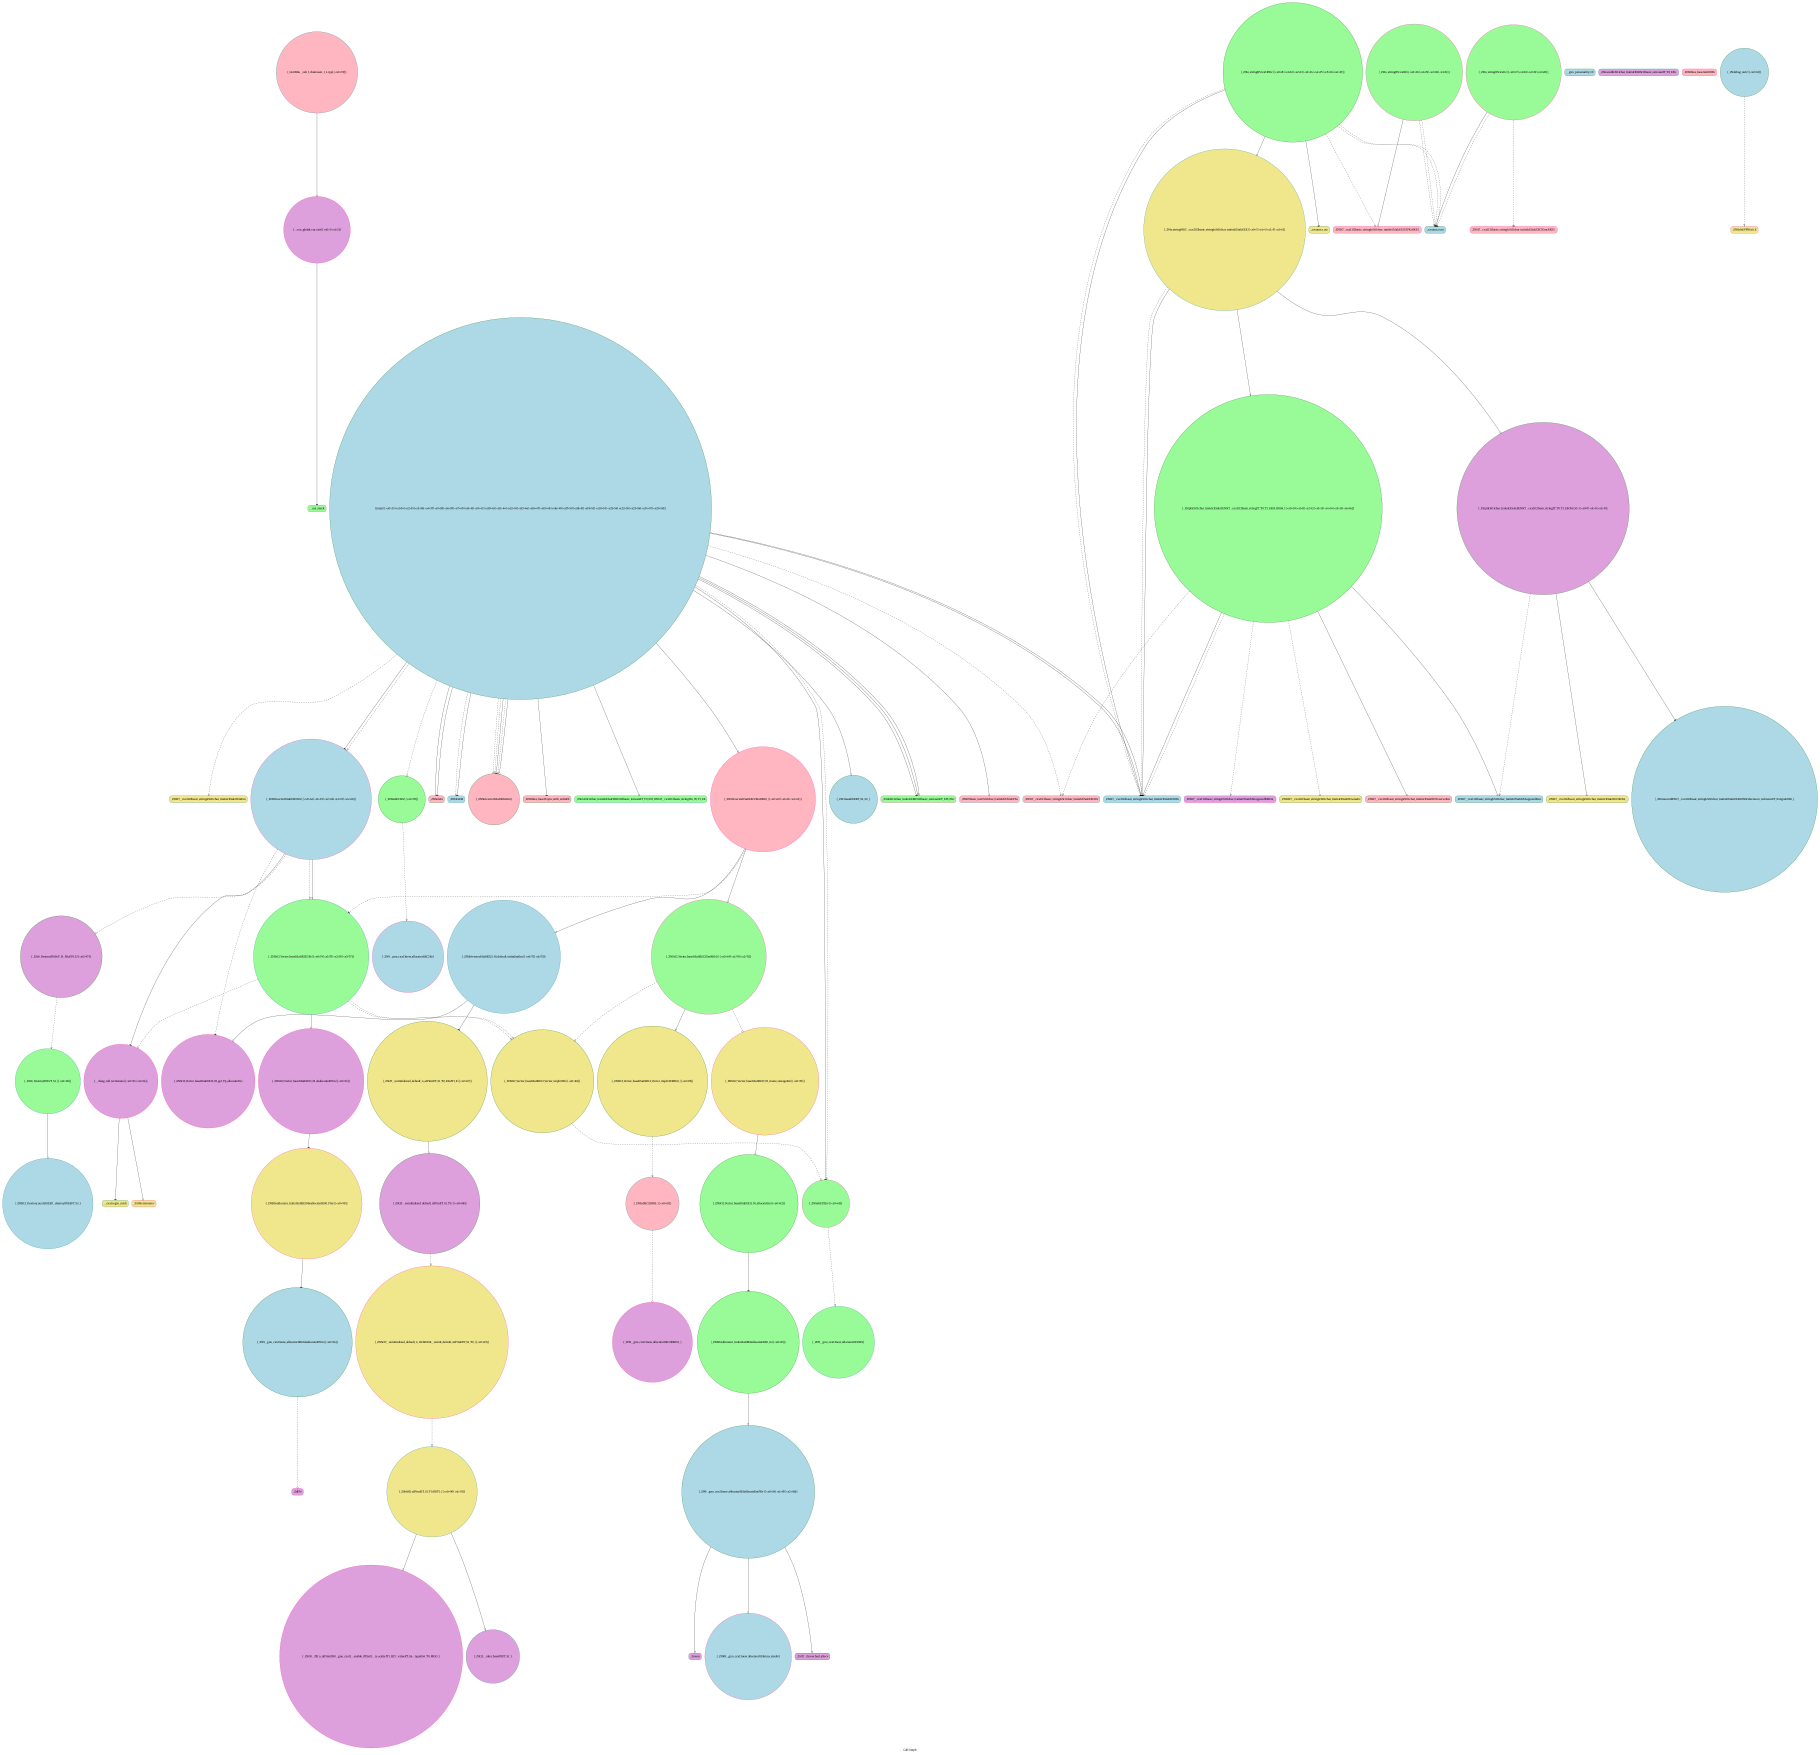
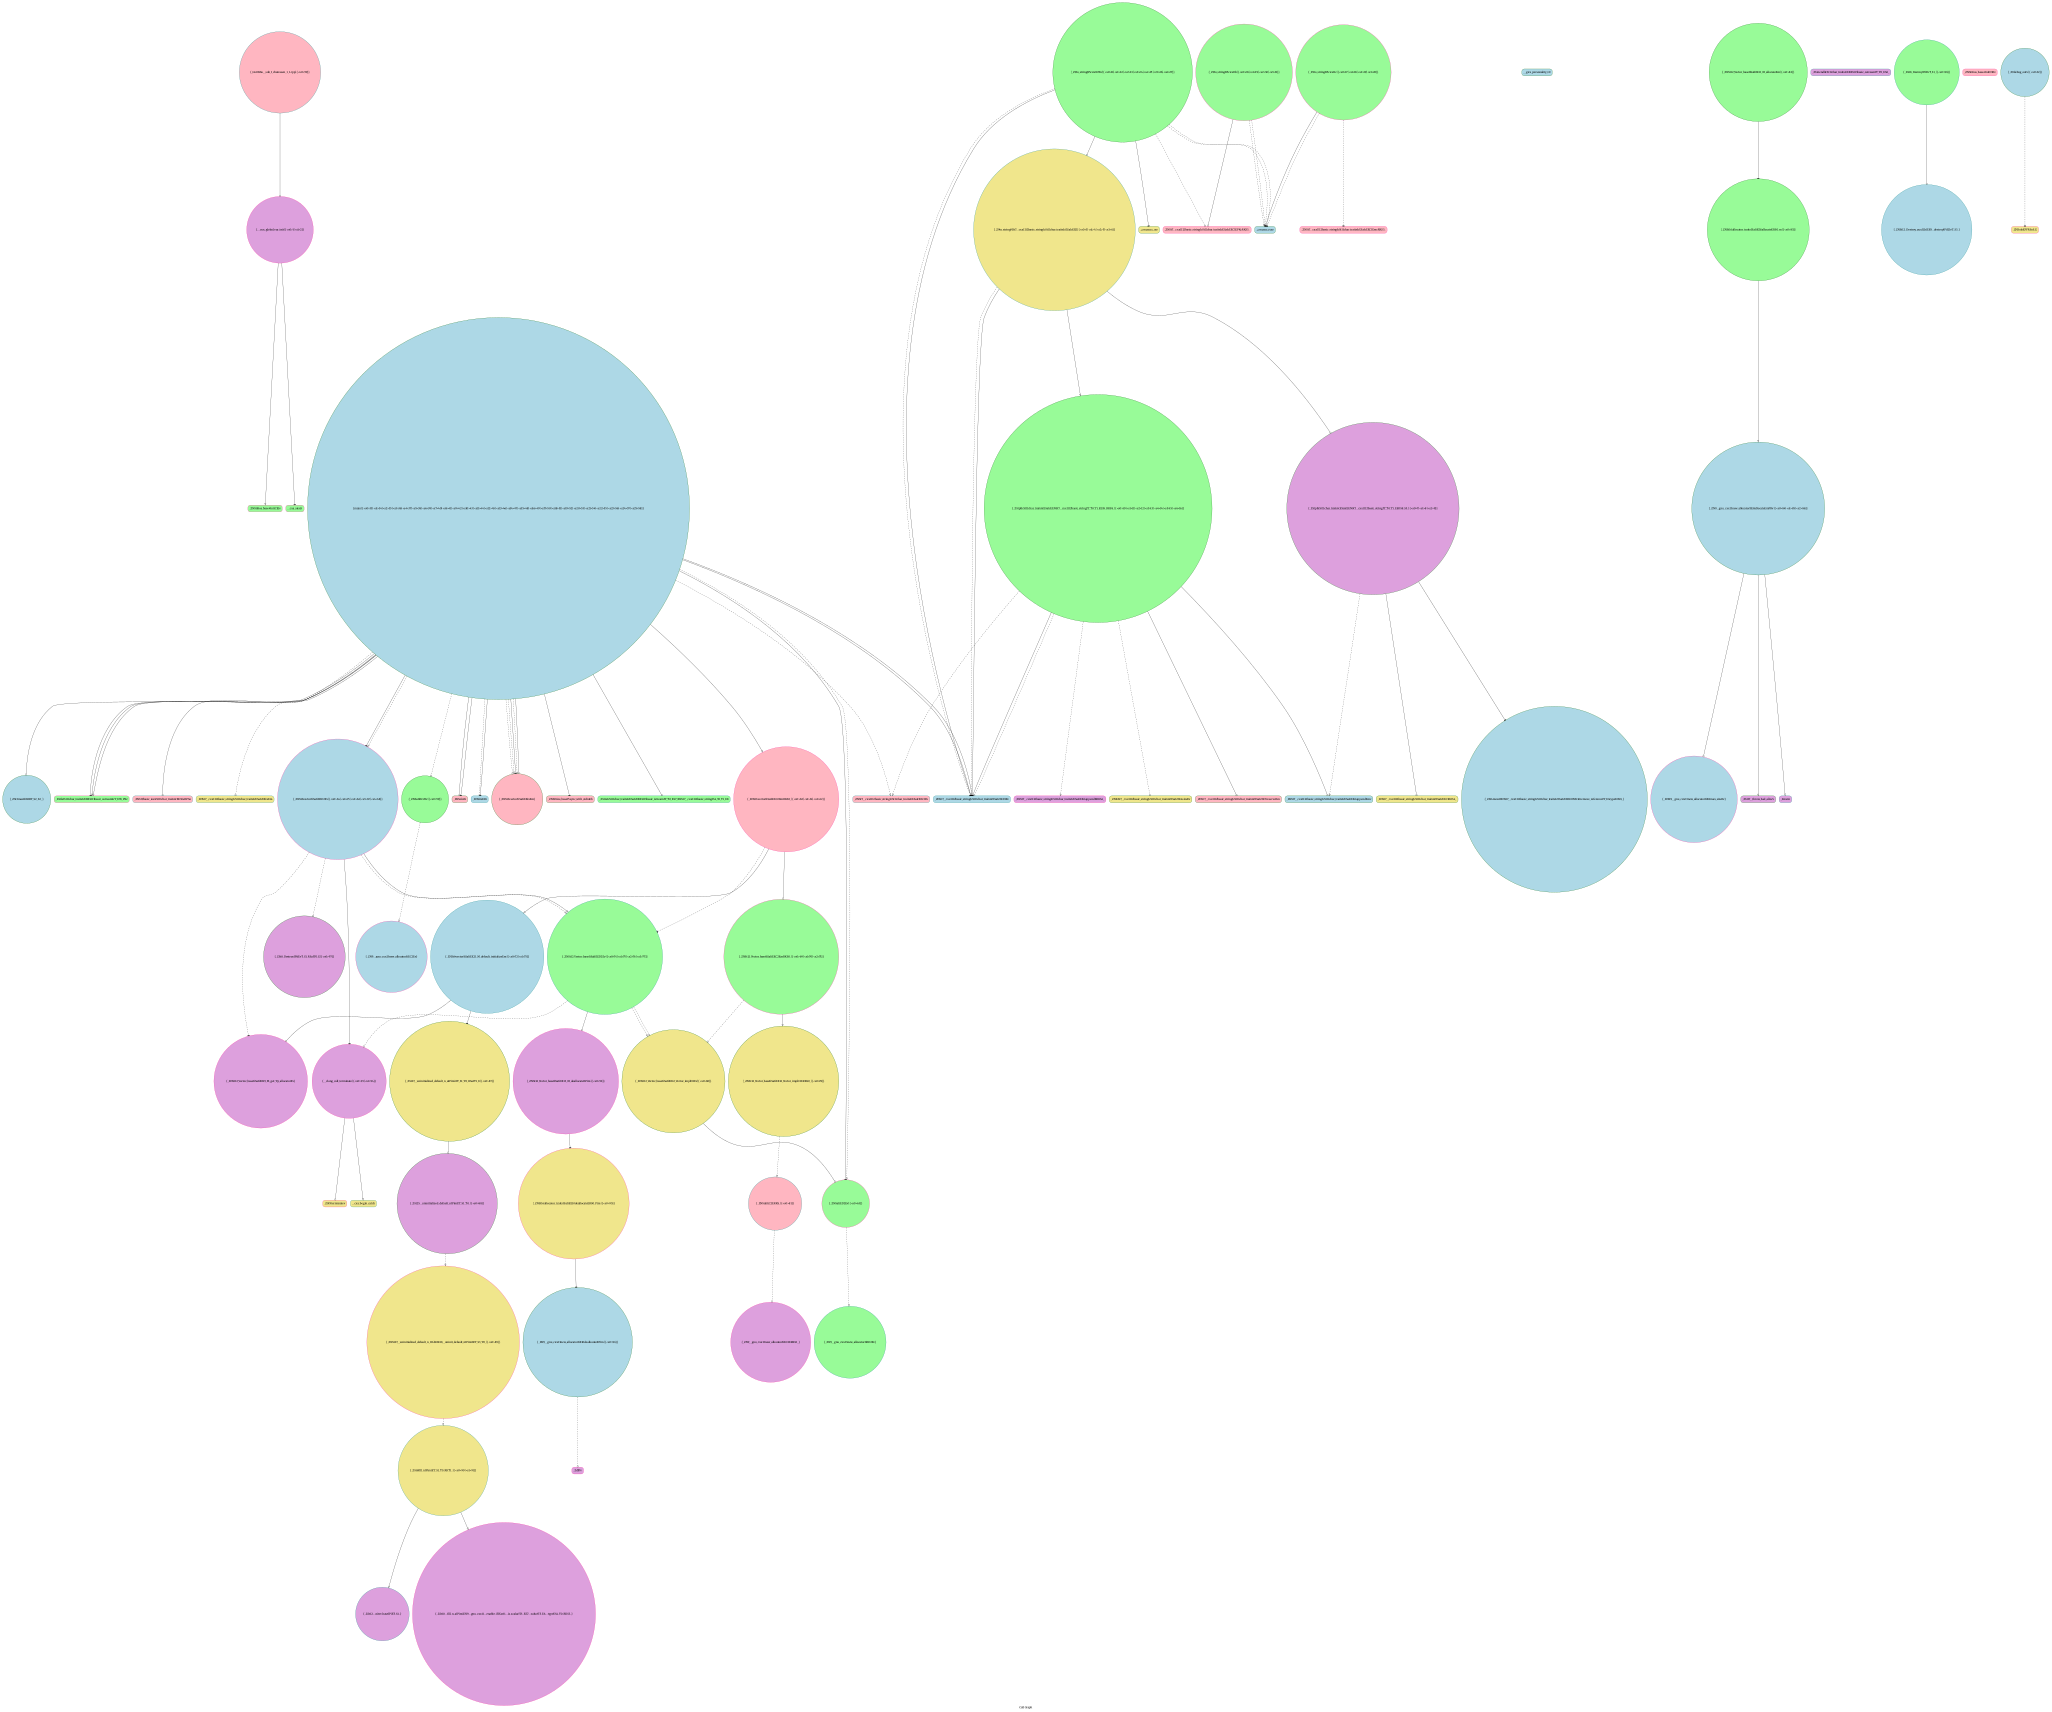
edge "{_Z9debug_outv|{<s0>32}}" -> "_ZNSolsEPFRSoS_E": arrowhead onormal -> tee
node "_ZNSt8ios_base4InitC1Ev": added
edge "{_ZSt8_DestroyIPiiEvT_S1_RSaIT0_E|{<s0>97}}" -> "{_ZSt8_DestroyIPiEvT_S1_|{<s0>98}}": removed
node "{_ZNSt12_Vector_baseIiSaIiEE17_M_create_storageEm|{<s0>79}}": removed
edge "{_ZNSt12_Vector_baseIiSaIiEE12_Vector_implD2Ev|{<s0>80}}" -> "{_ZNSaIiED2Ev|{<s0>63}}": style dashed -> solid
edge "{__clang_call_terminate|{<s0>93|<s1>94}}" -> "__cxa_begin_catch": arrowhead tee -> onormal
